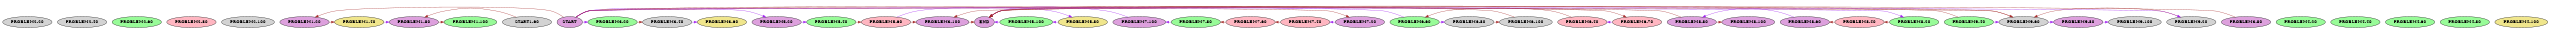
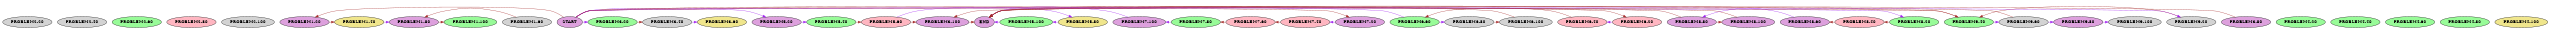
edge "START" -> "PROBLEM9-60": now "START" -> "PROBLEM9-40"
edge "PROBLEM8-100" -> "END": added
edge "PROBLEM9-20" -> "PROBLEM9-60": now "PROBLEM9-20" -> "PROBLEM9-40"
node "START1-60": label "START1-60" -> "PROBLEM1-60"
node "PROBLEM6-70": label "PROBLEM6-70" -> "PROBLEM6-20"
